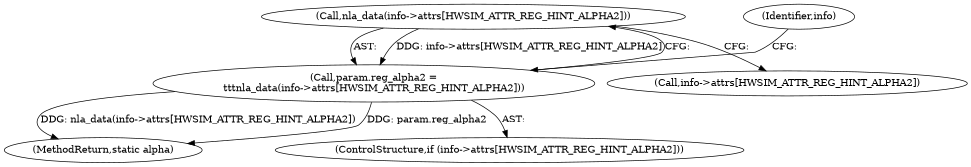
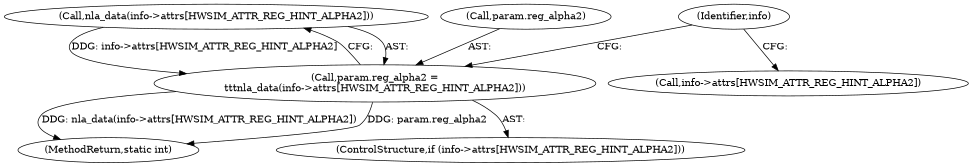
node "(Call,param.reg_alpha2)": added
edge "(Call,nla_data(info->attrs[HWSIM_ATTR_REG_HINT_ALPHA2]))" -> "(Call,info->attrs[HWSIM_ATTR_REG_HINT_ALPHA2])": now "(Identifier,info)" -> "(Call,info->attrs[HWSIM_ATTR_REG_HINT_ALPHA2])"
node "(MethodReturn,static alpha)": label "(MethodReturn,static alpha)" -> "(MethodReturn,static int)"
